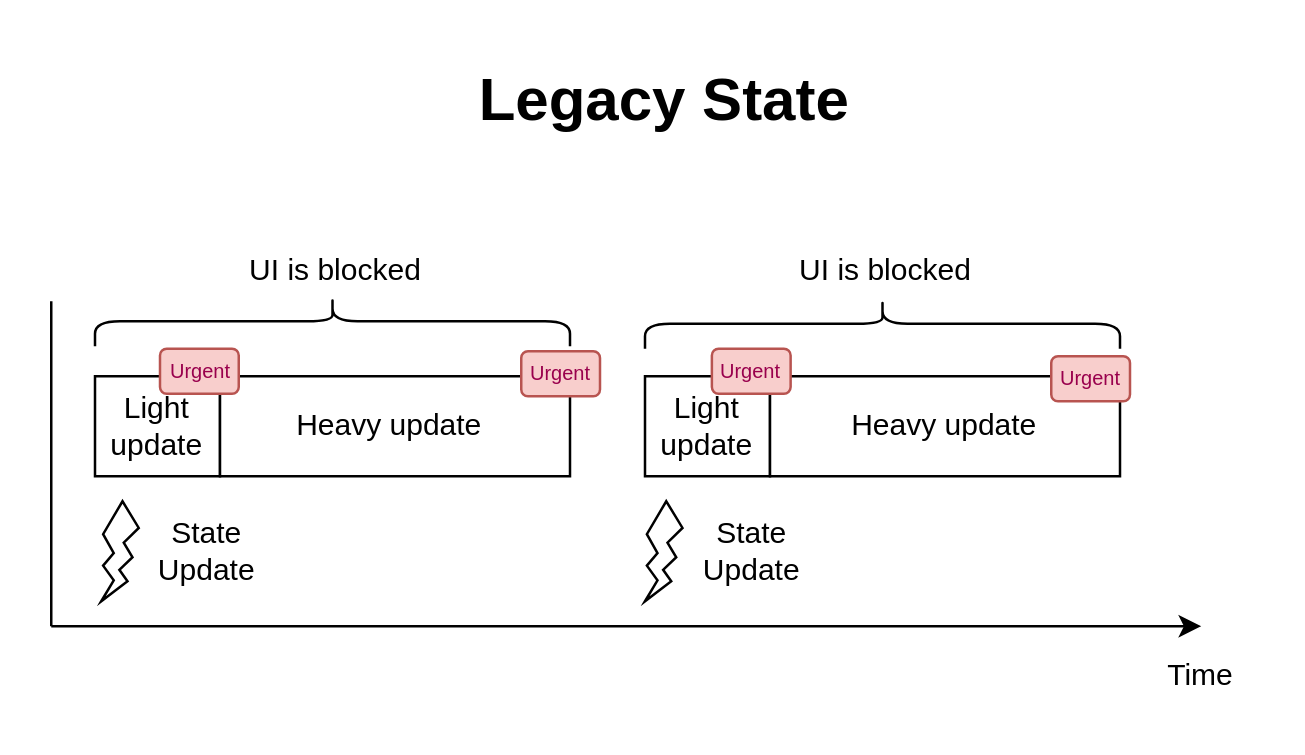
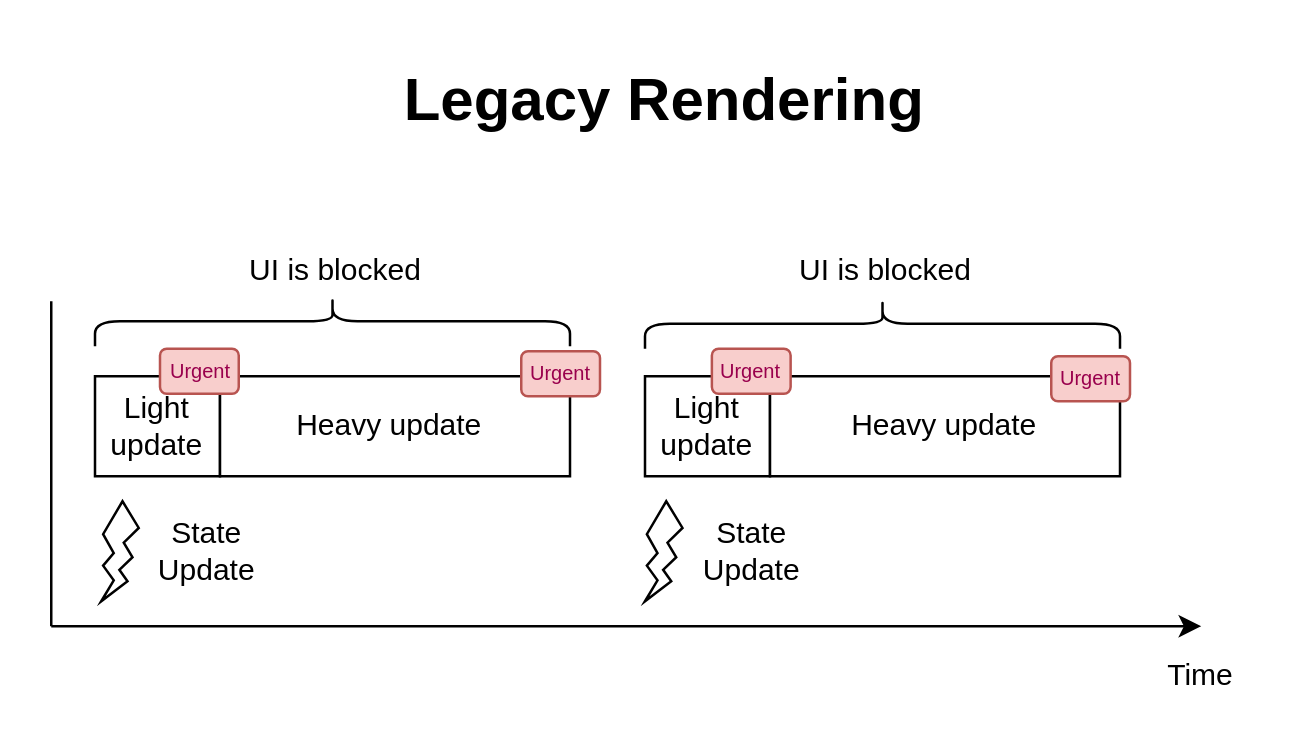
node "Legacy State": label "Legacy State" -> "Legacy Rendering"
